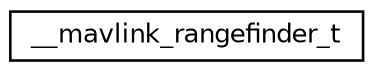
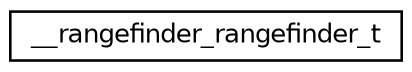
node "__mavlink_rangefinder_t": label "__mavlink_rangefinder_t" -> "__rangefinder_rangefinder_t"
